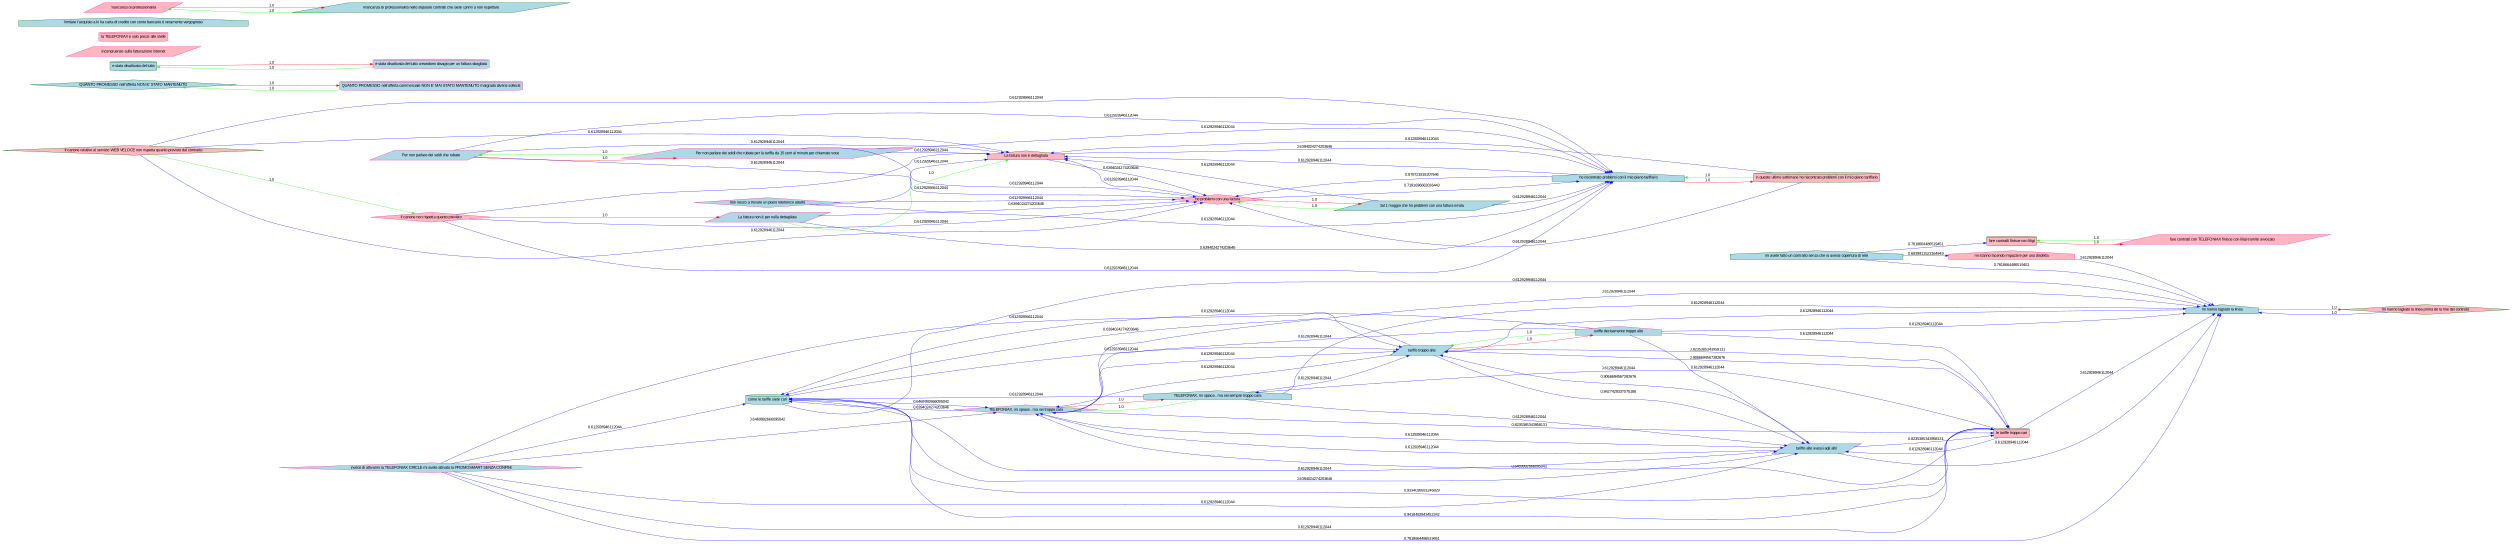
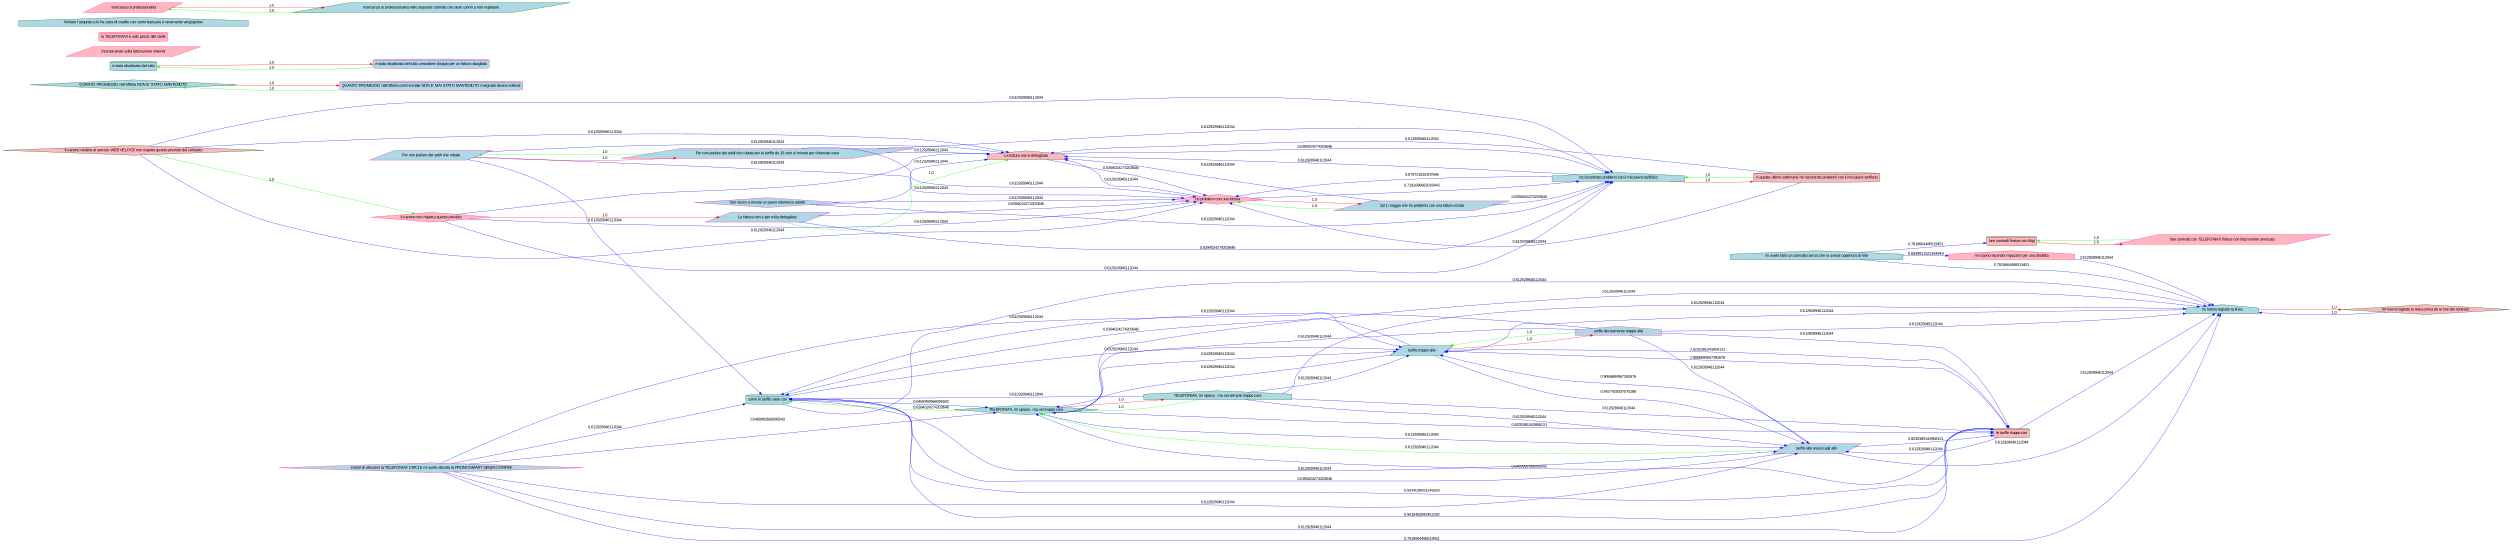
edge "Per non parlare dei soldi che rubate" -> "ho riscontrato problemi con il mio piano tariffario": now "Per non parlare dei soldi che rubate" -> "come le tariffe siete cari"
edge "dal 1 maggio che ho problemi con una fattura errata" -> "ho riscontrato problemi con il mio piano tariffario": label "0.612928946112044" -> "0.6394024274203646"
node "dal 1 maggio che ho problemi con una fattura errata": color darkgreen -> deeppink
edge "le tariffe troppo cari" -> "TELEFONIAX, mi spiace.. ma sei sempre troppo cara": reversed
edge "TELEFONIAX, mi spiace.. ma sei troppo cara" -> "come le tariffe siete cari": color blue -> green
node "TELEFONIAX, mi spiace.. ma sei troppo cara": color deeppink -> darkgreen
edge "tariffe alte avessi agli altri" -> "TELEFONIAX, mi spiace.. ma sei troppo cara": color blue -> green
